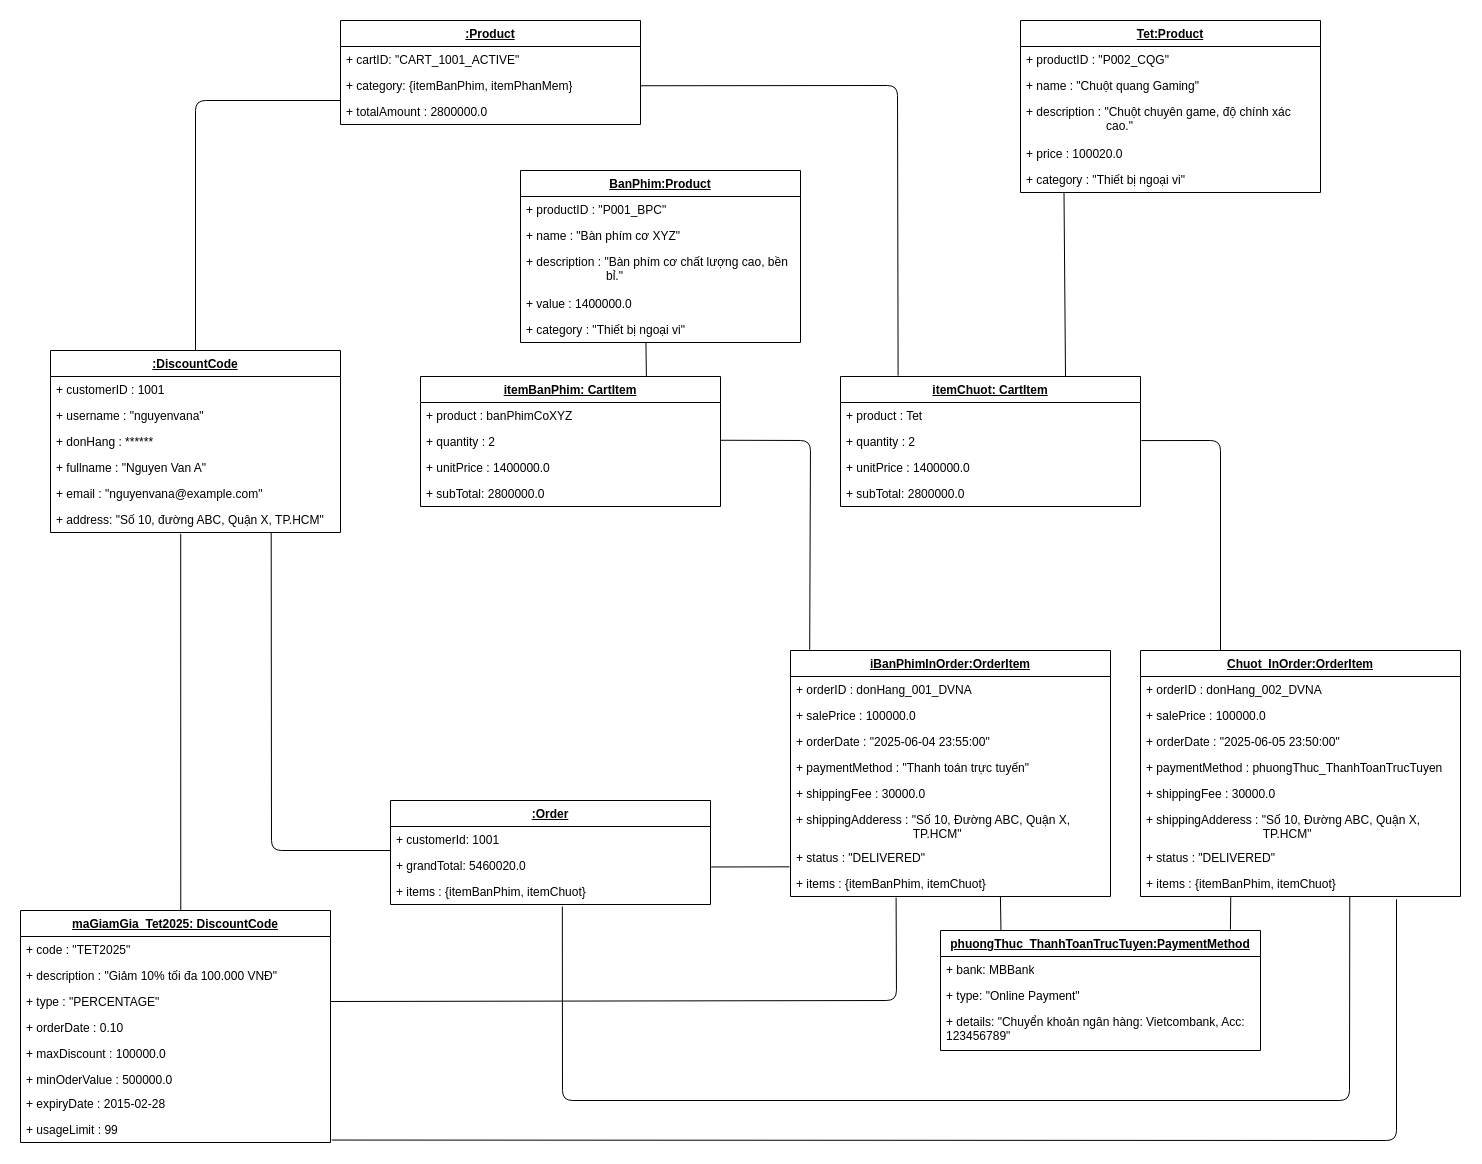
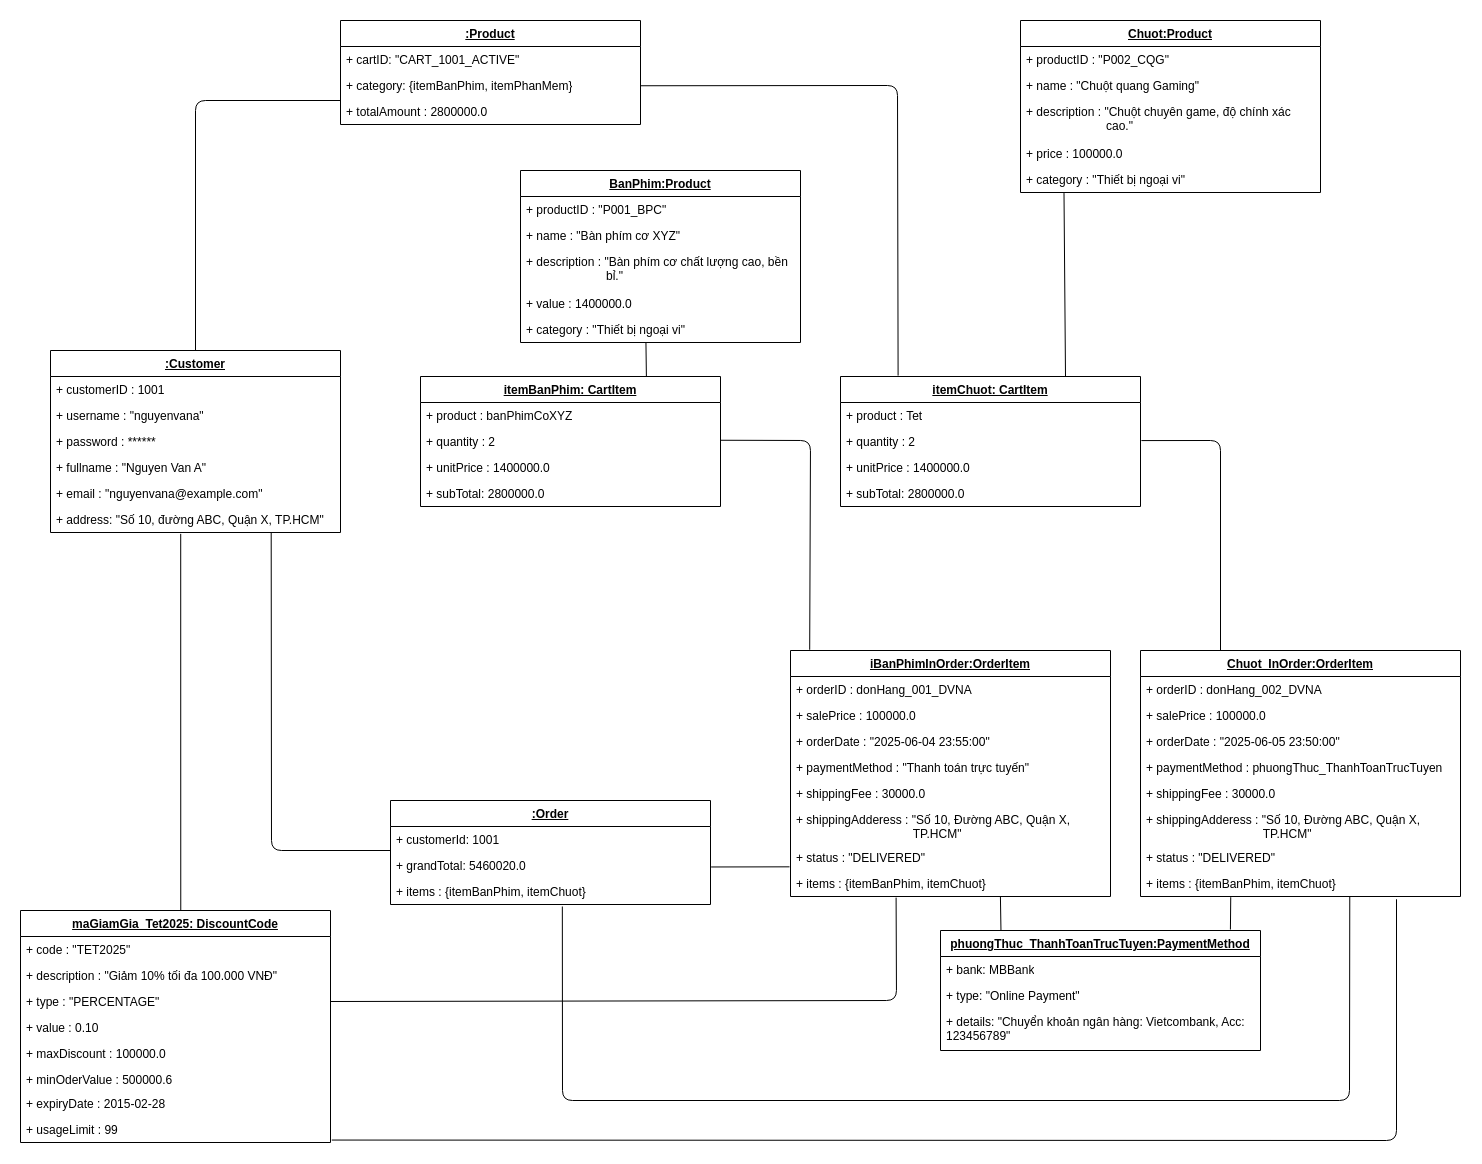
node "Tet:Product": label "Tet:Product" -> "Chuot:Product"
node "+ price : 100020.0": label "+ price : 100020.0" -> "+ price : 100000.0"
node ":DiscountCode": label ":DiscountCode" -> ":Customer"
node "+ donHang : ******": label "+ donHang : ******" -> "+ password : ******"
node "+ orderDate : 0.10": label "+ orderDate : 0.10" -> "+ value : 0.10"
node "+ minOderValue : 500000.0": label "+ minOderValue : 500000.0" -> "+ minOderValue : 500000.6"
